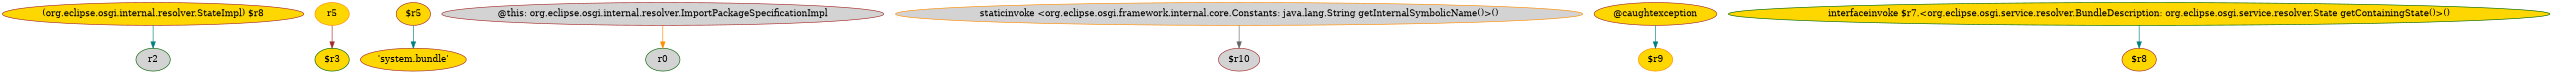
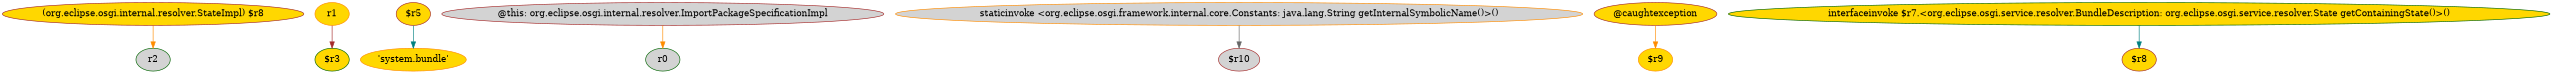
node "r5": label "r5" -> "r1"
edge "(org.eclipse.osgi.internal.resolver.StateImpl) $r8" -> "r2": color teal -> darkorange
edge "@caughtexception" -> "$r9": color teal -> darkorange
node "'system.bundle'": color brown -> darkorange
